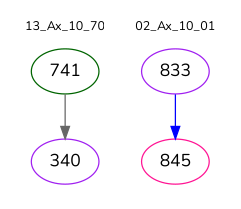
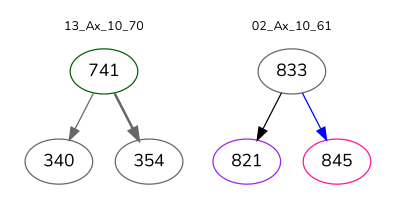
cluster "02_Ax_10_01": label "02_Ax_10_01" -> "02_Ax_10_61"
node "833": color purple -> gray40
node "340": color purple -> gray40
node "354": added
node "821": added
